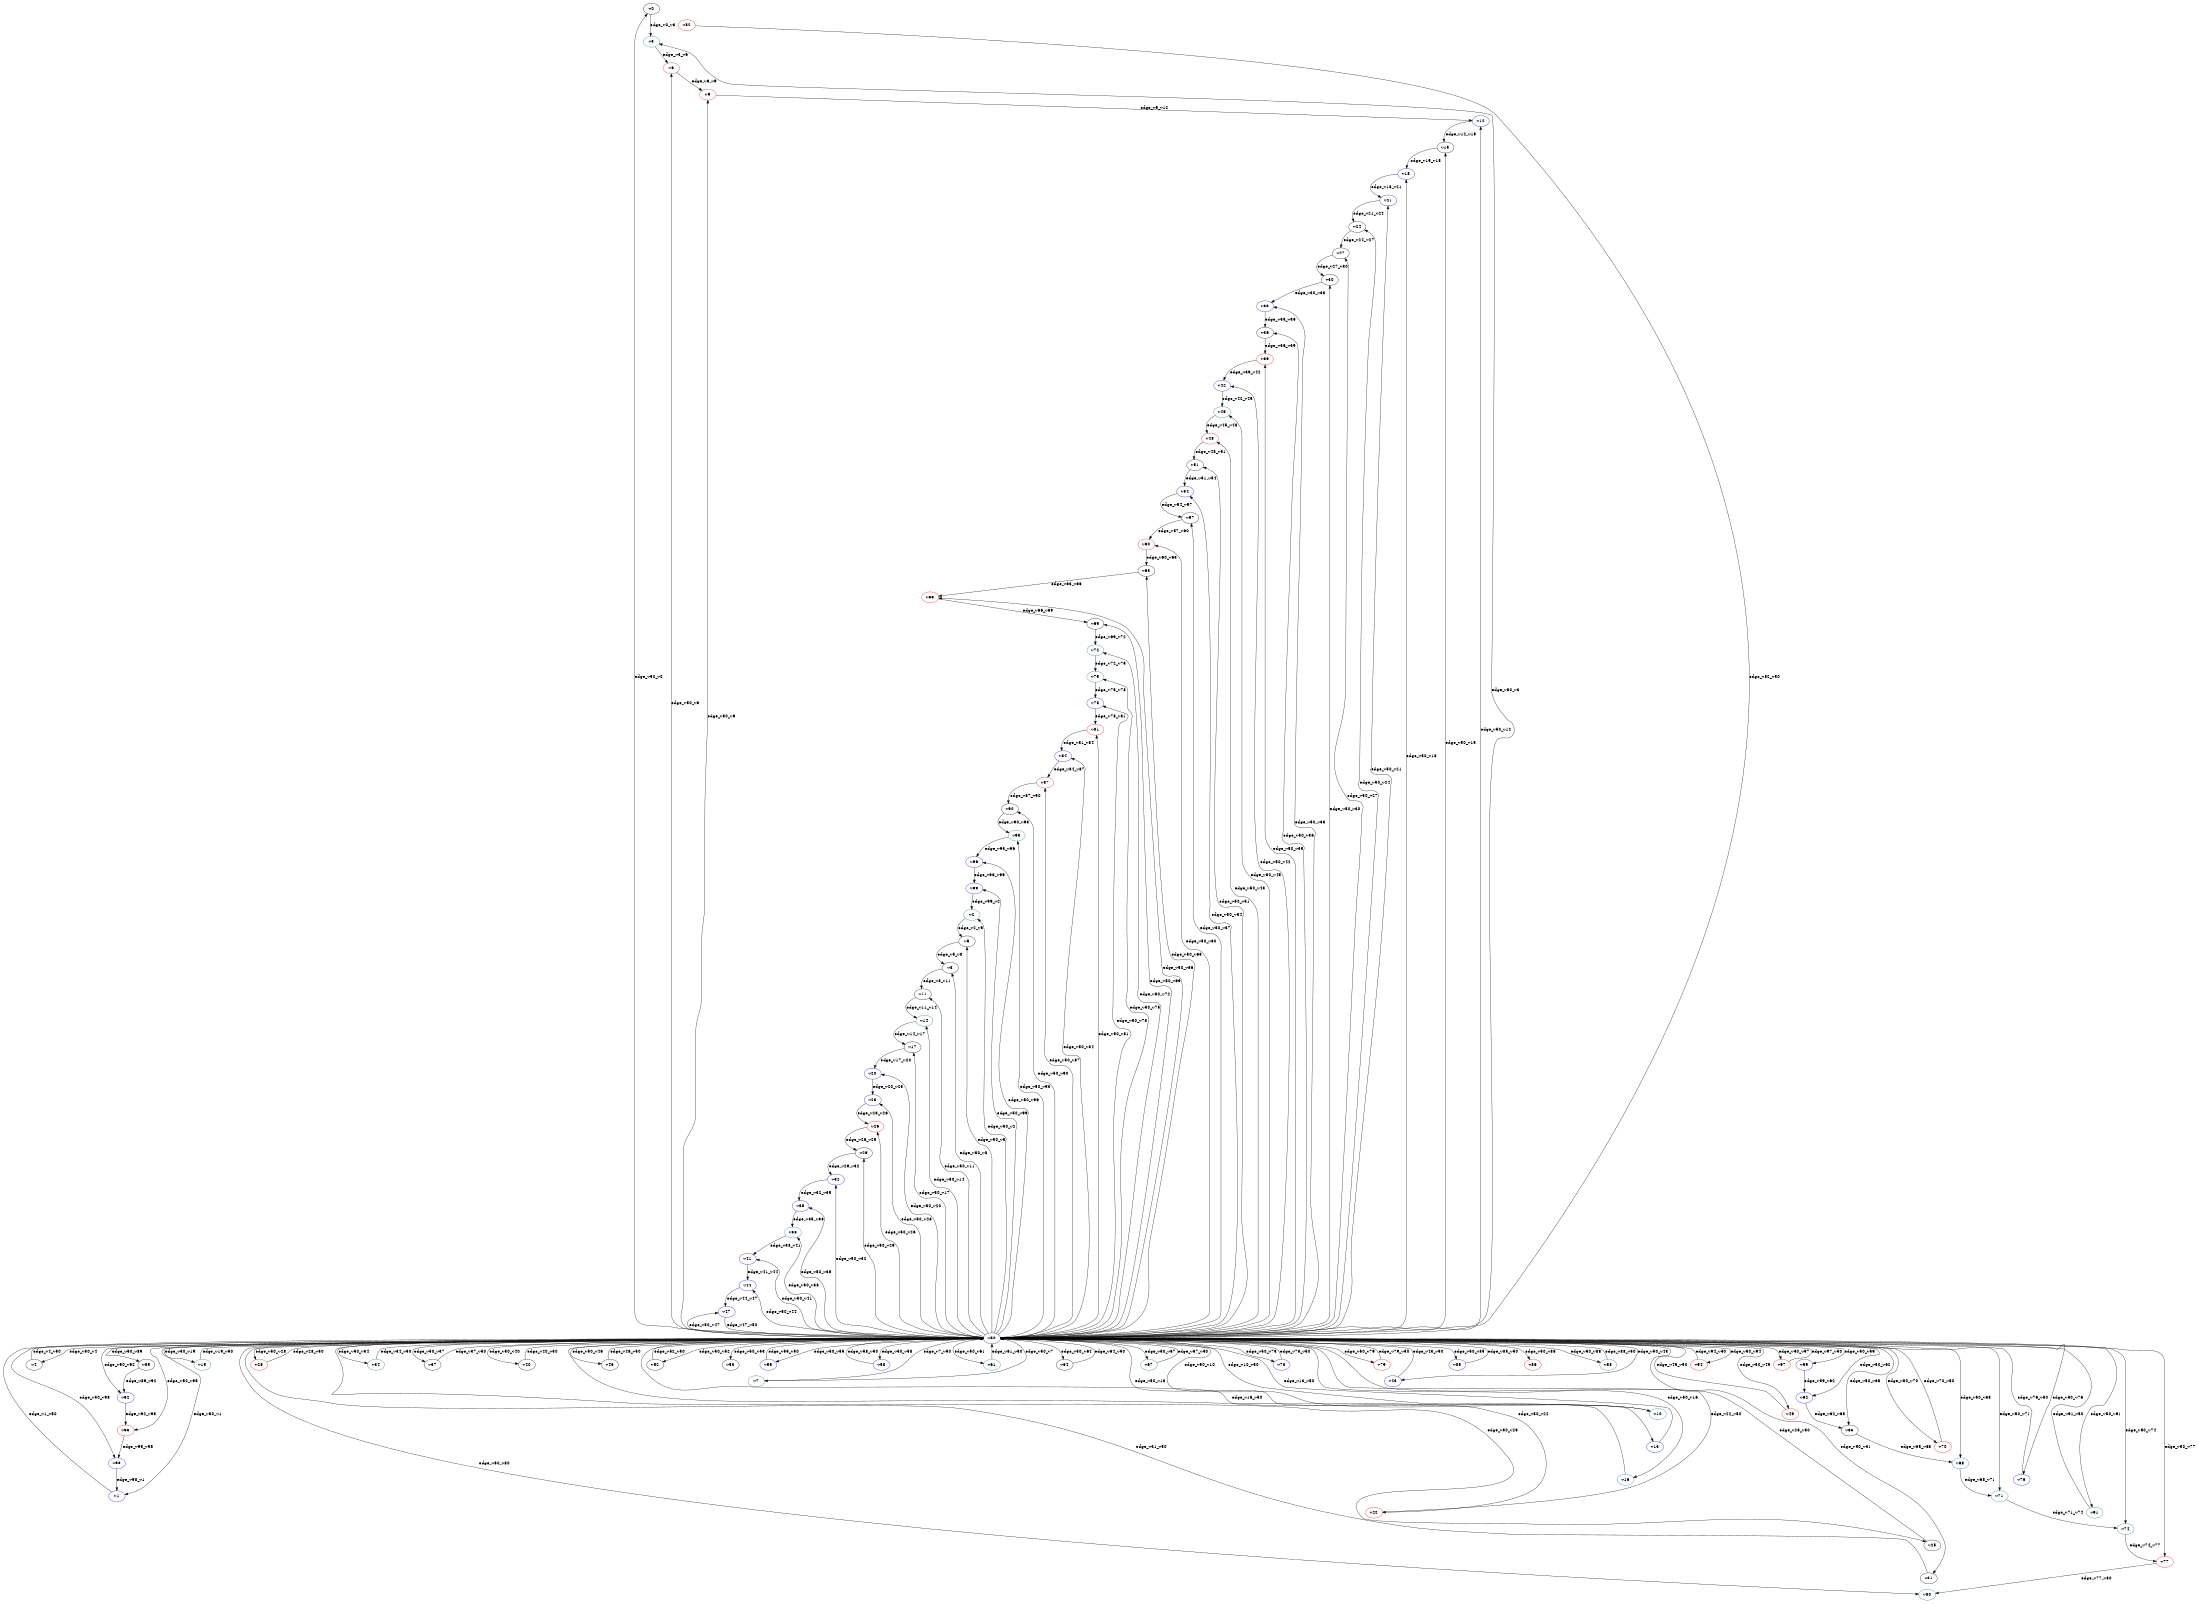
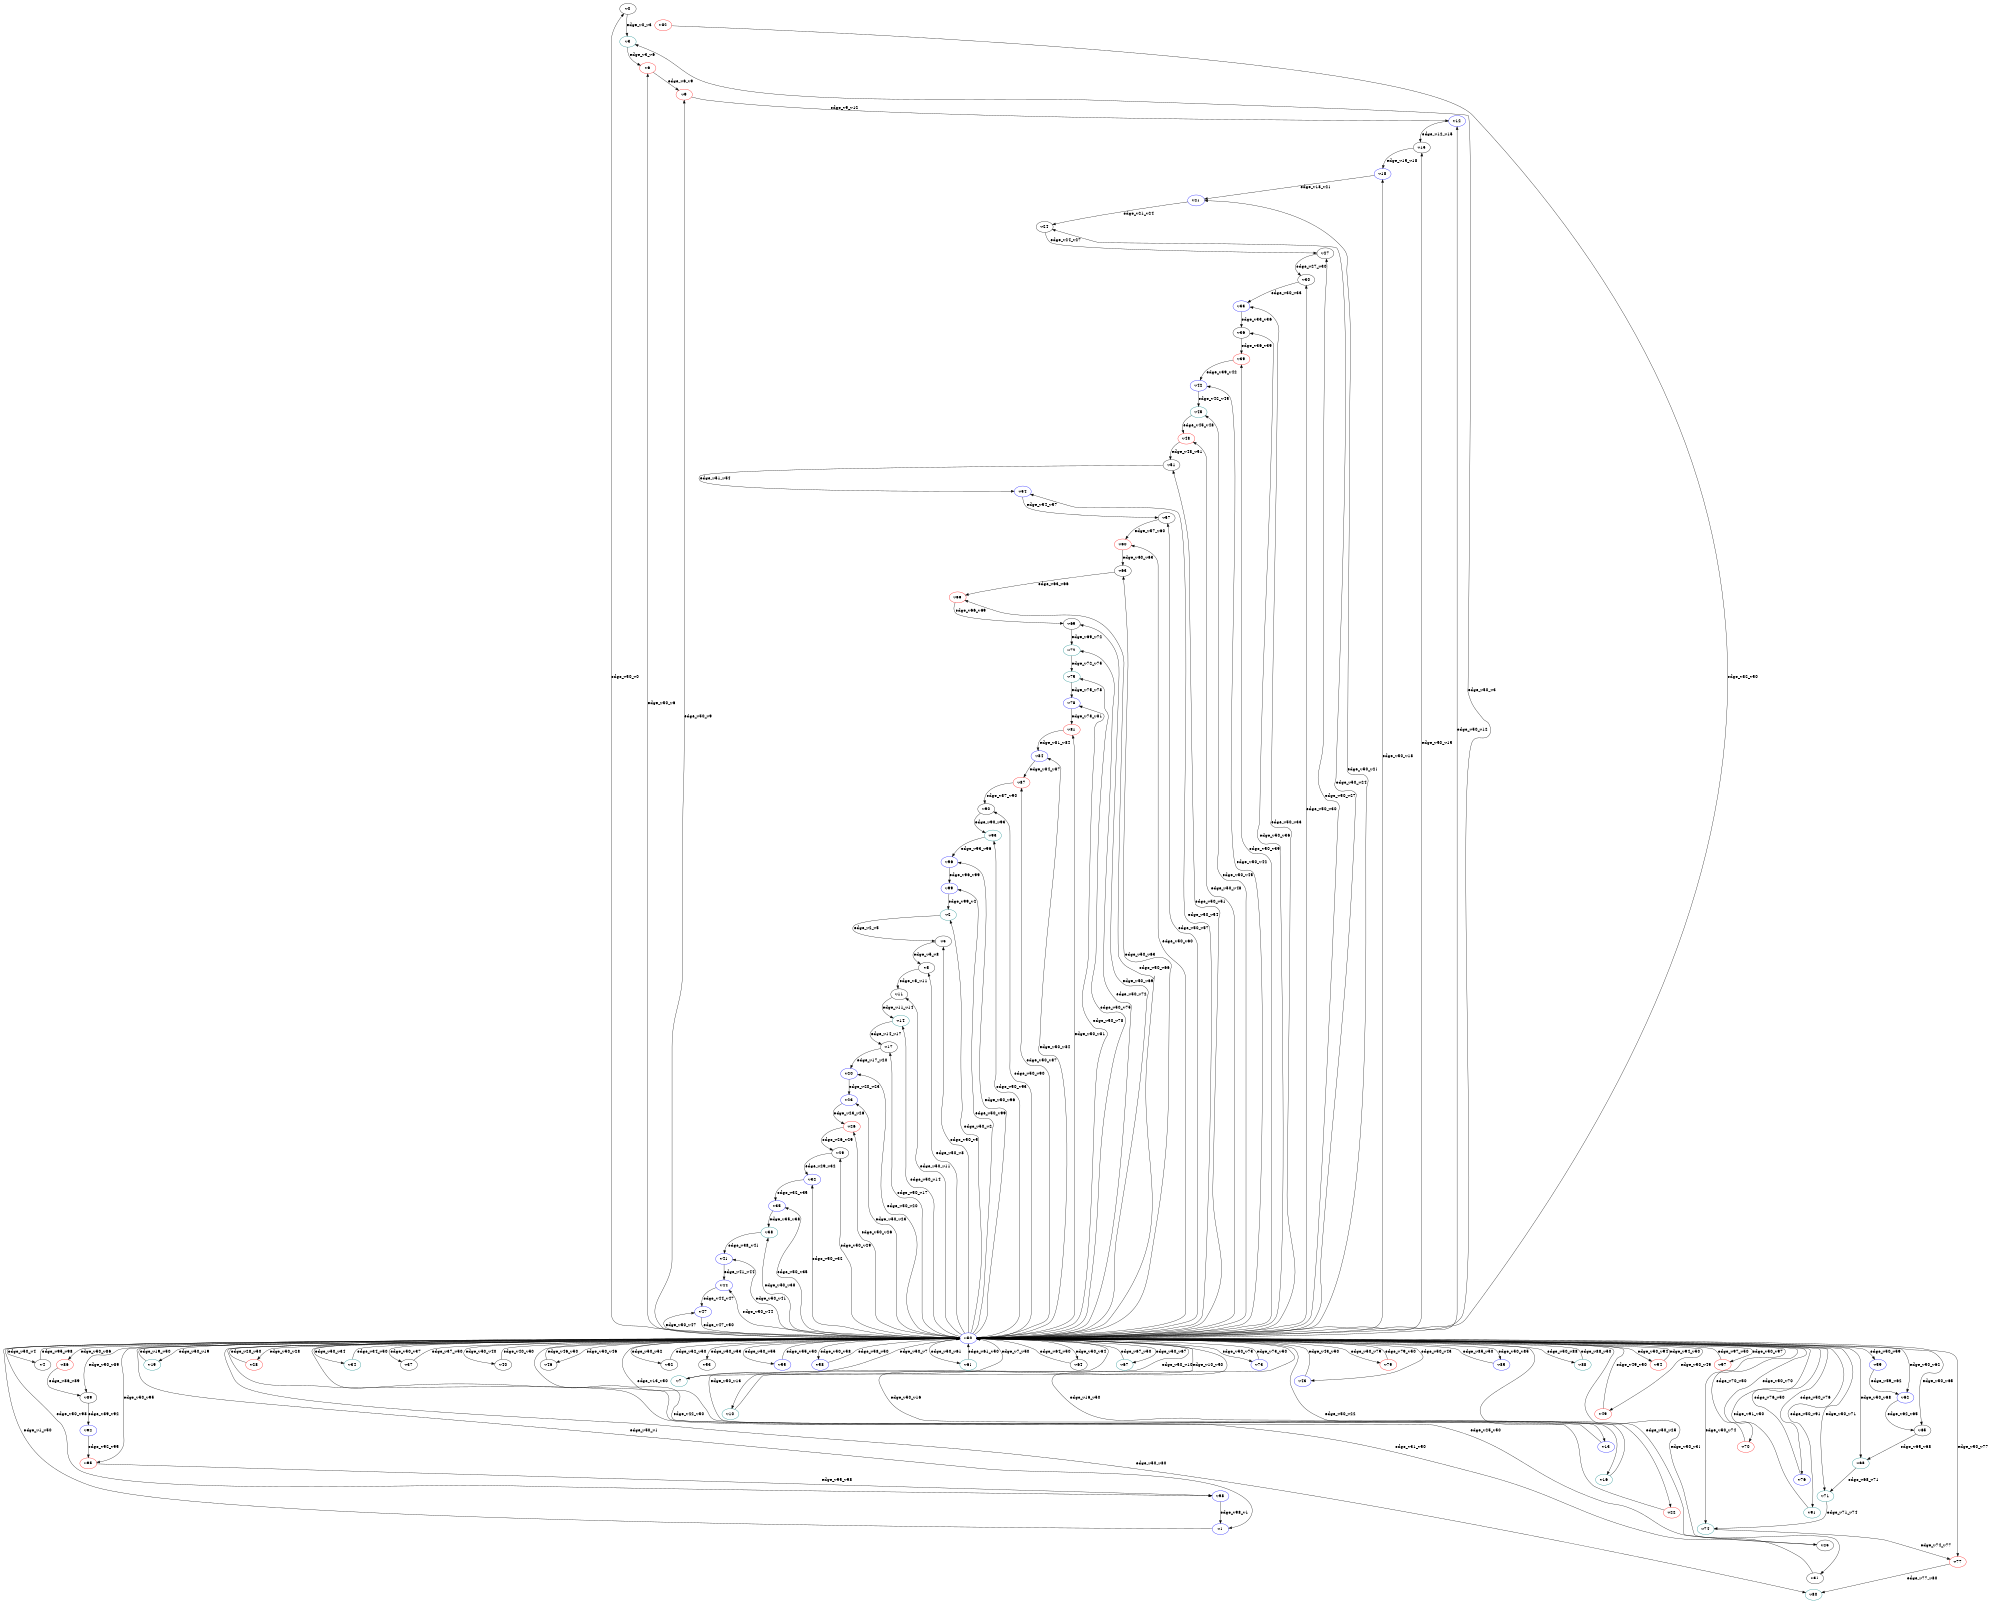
edge "v50" -> "v92": removed, label "edge_v50_v92"
edge "v4" -> "v50": label "edge_v4_v50" -> "edge_v95_v98"
edge "v86" -> "v89": added, label "edge_v86_v89"
